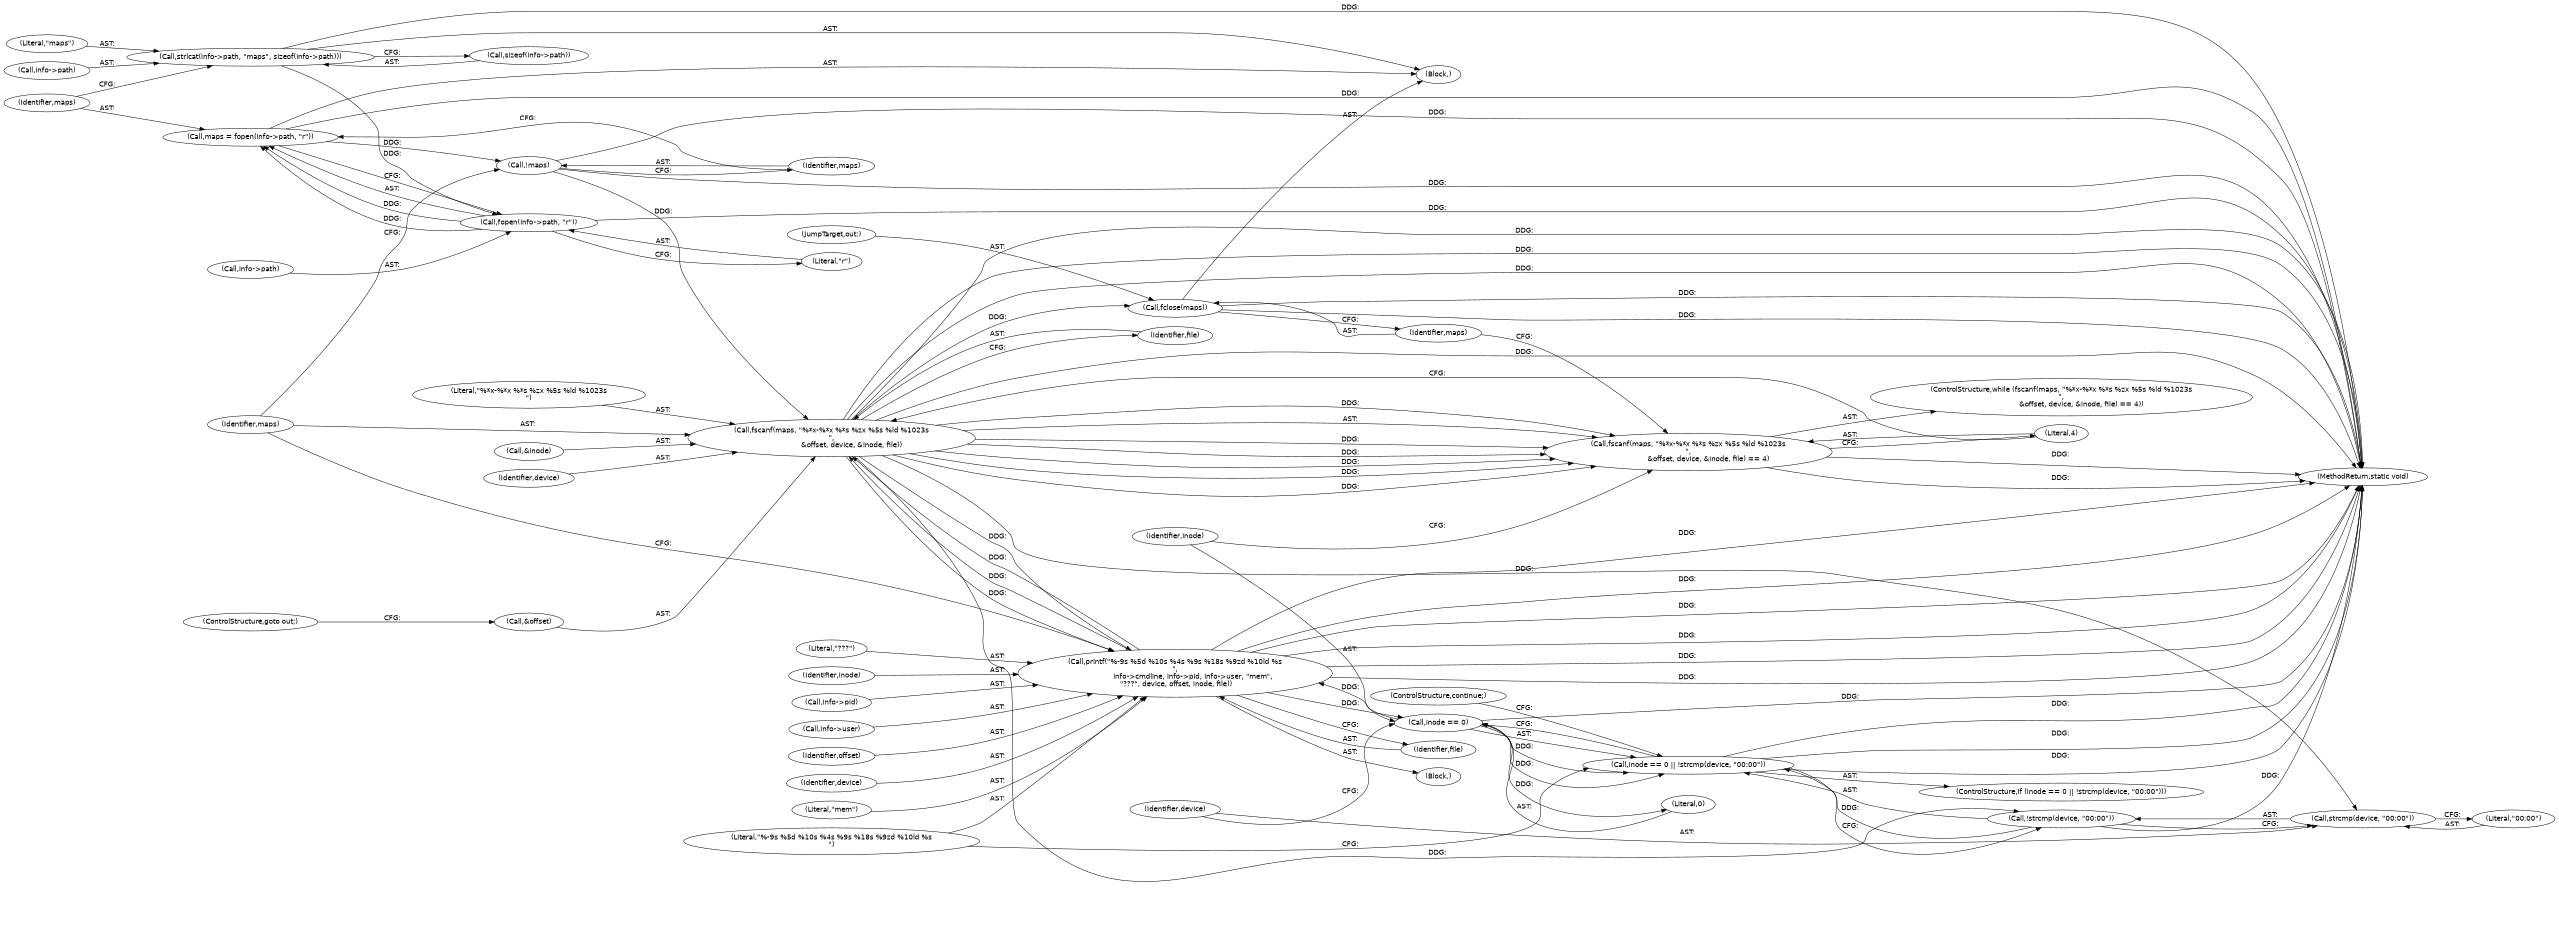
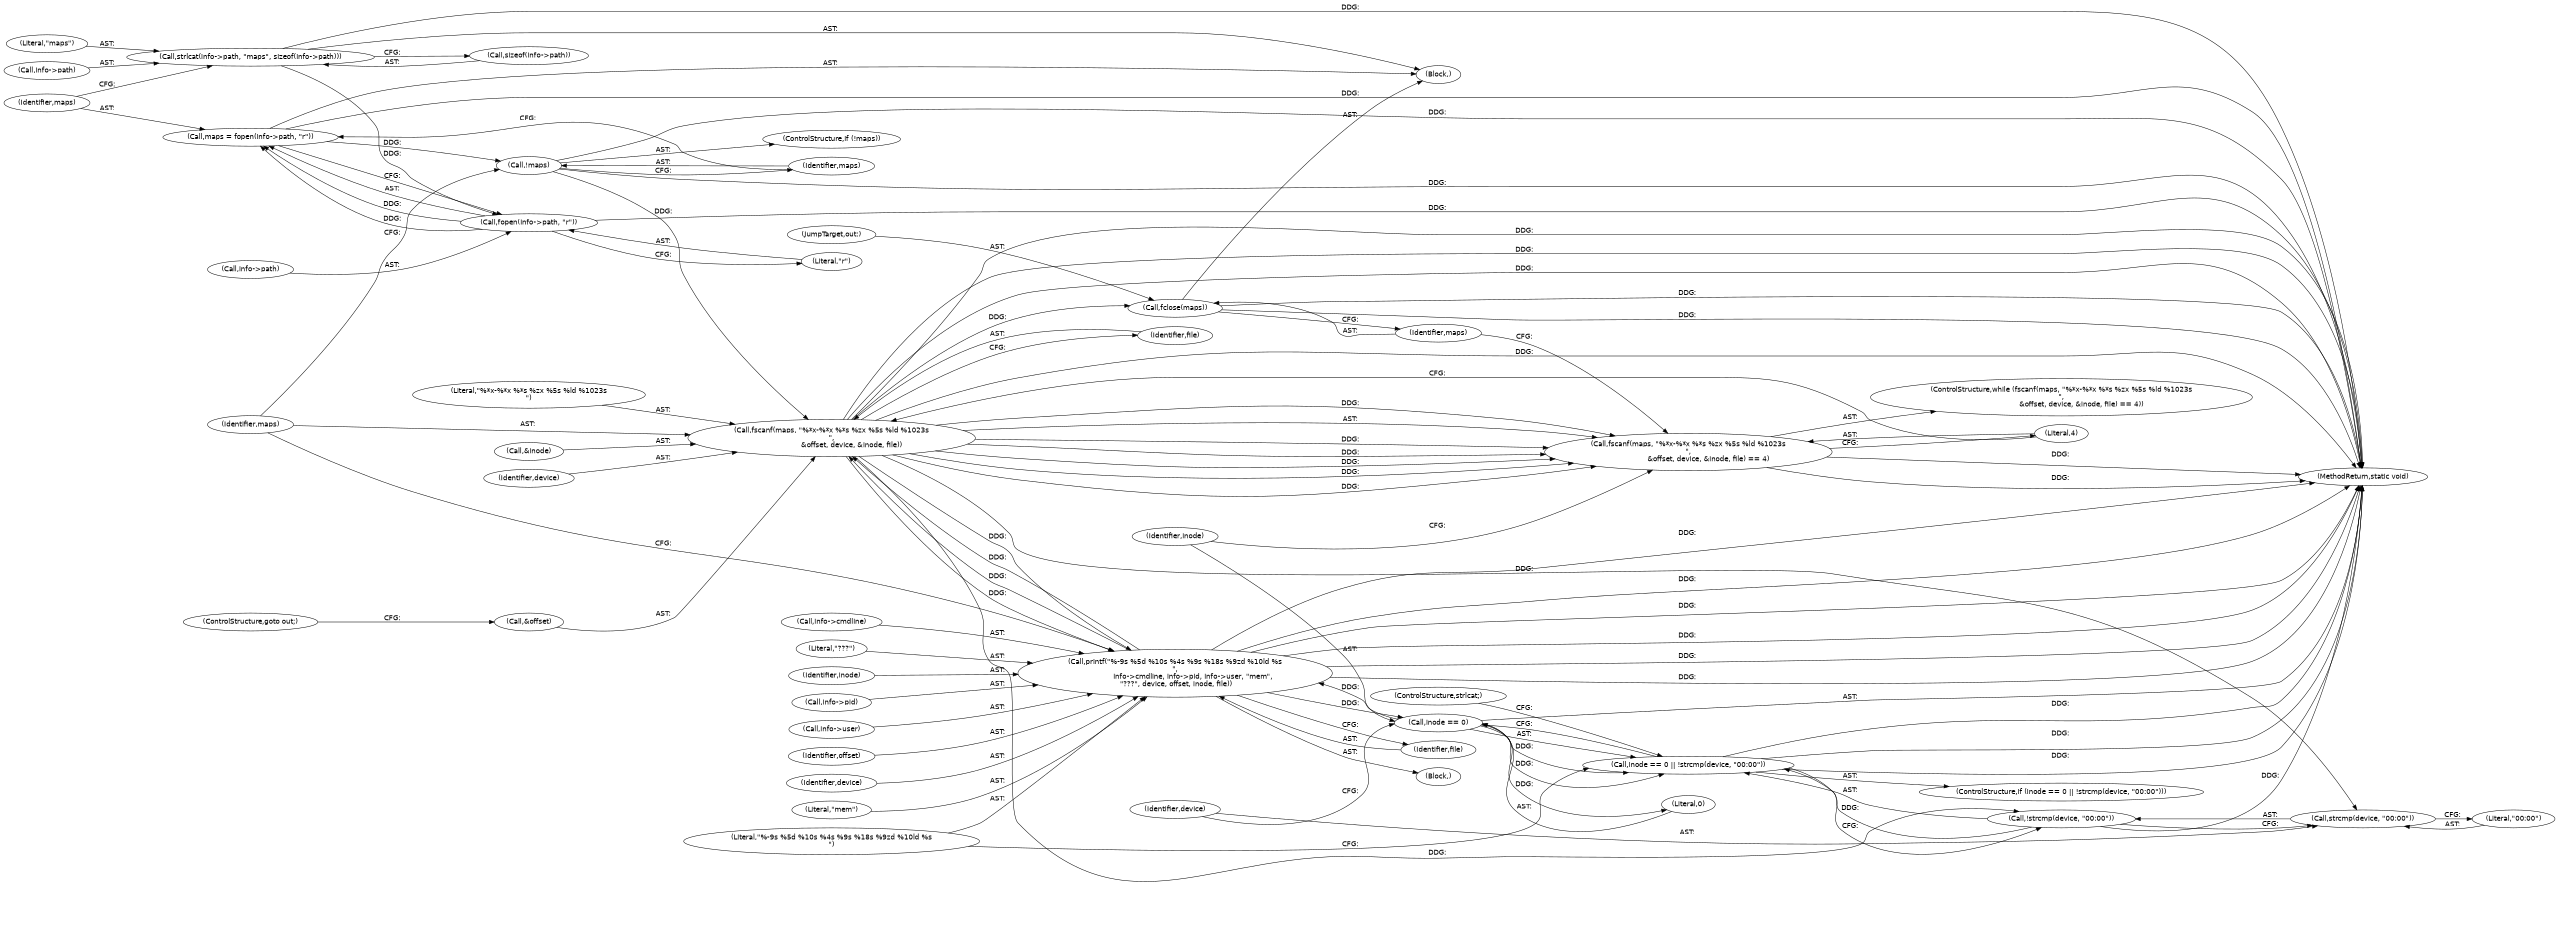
node "(ControlStructure,if (!maps))": added
node "(Call,info->cmdline)": added
node "(ControlStructure,continue;)": label "(ControlStructure,continue;)" -> "(ControlStructure,strlcat;)"
edge "(Call,inode == 0)" -> "(MethodReturn,static void)": label "DDG: " -> "AST: "
